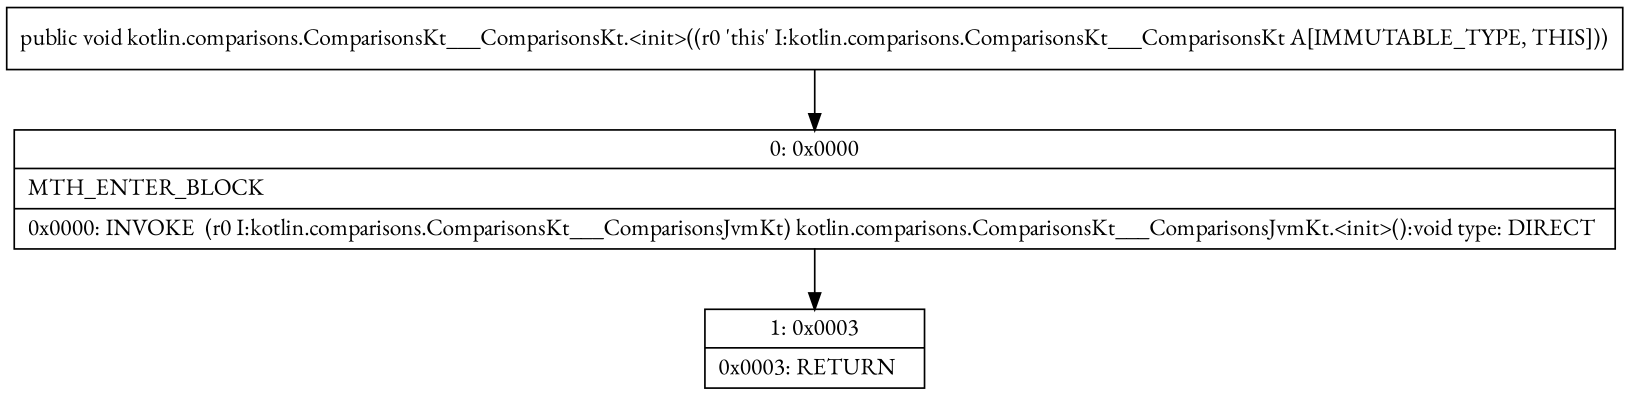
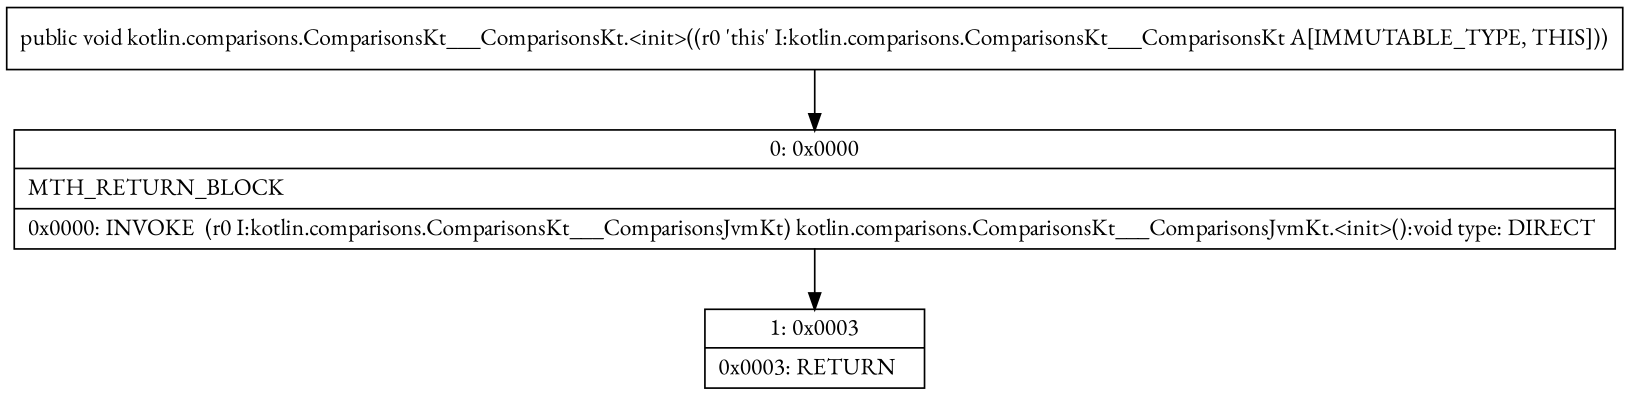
node "0: 0x0000": text "MTH_ENTER_BLOCK" -> "MTH_RETURN_BLOCK"
